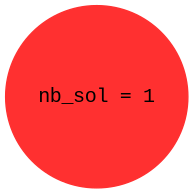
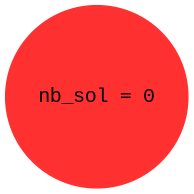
node "nb_sol = 1": label "nb_sol = 1" -> "nb_sol = 0"
